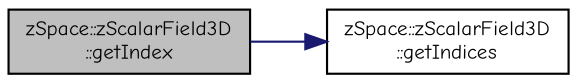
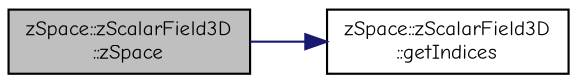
node "zSpace::zScalarField3D ::getIndex": label "zSpace::zScalarField3D ::getIndex" -> "zSpace::zScalarField3D ::zSpace"
